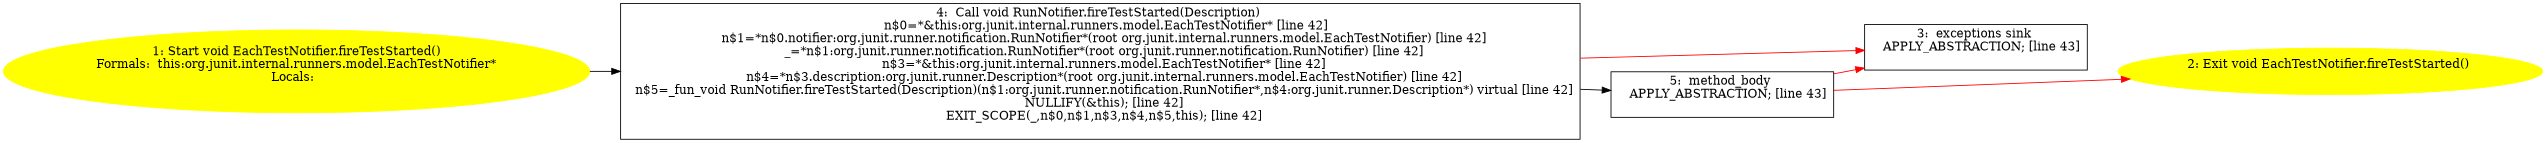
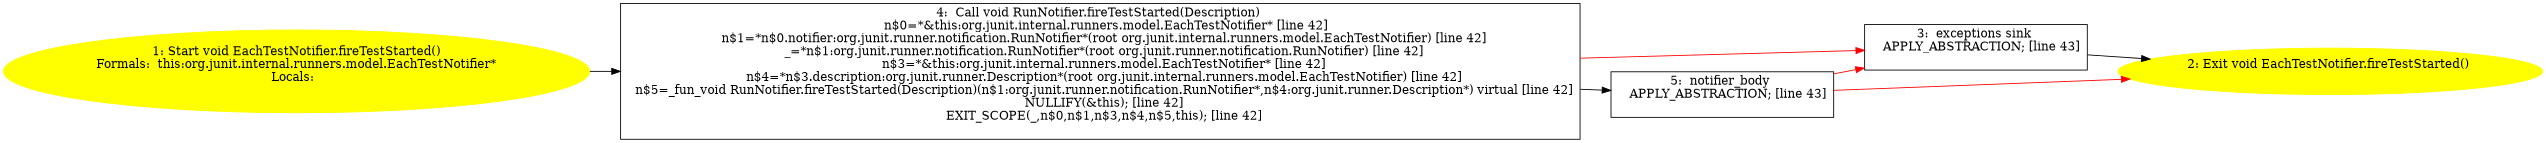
edge "3:  exceptions sink APPLY_ABSTRACTION; [line 43]" -> "2: Exit void EachTestNotifier.fireTestStarted()": added
node "5:  method_body APPLY_ABSTRACTION; [line 43]": label "5:  method_body APPLY_ABSTRACTION; [line 43]" -> "5:  notifier_body APPLY_ABSTRACTION; [line 43]"
